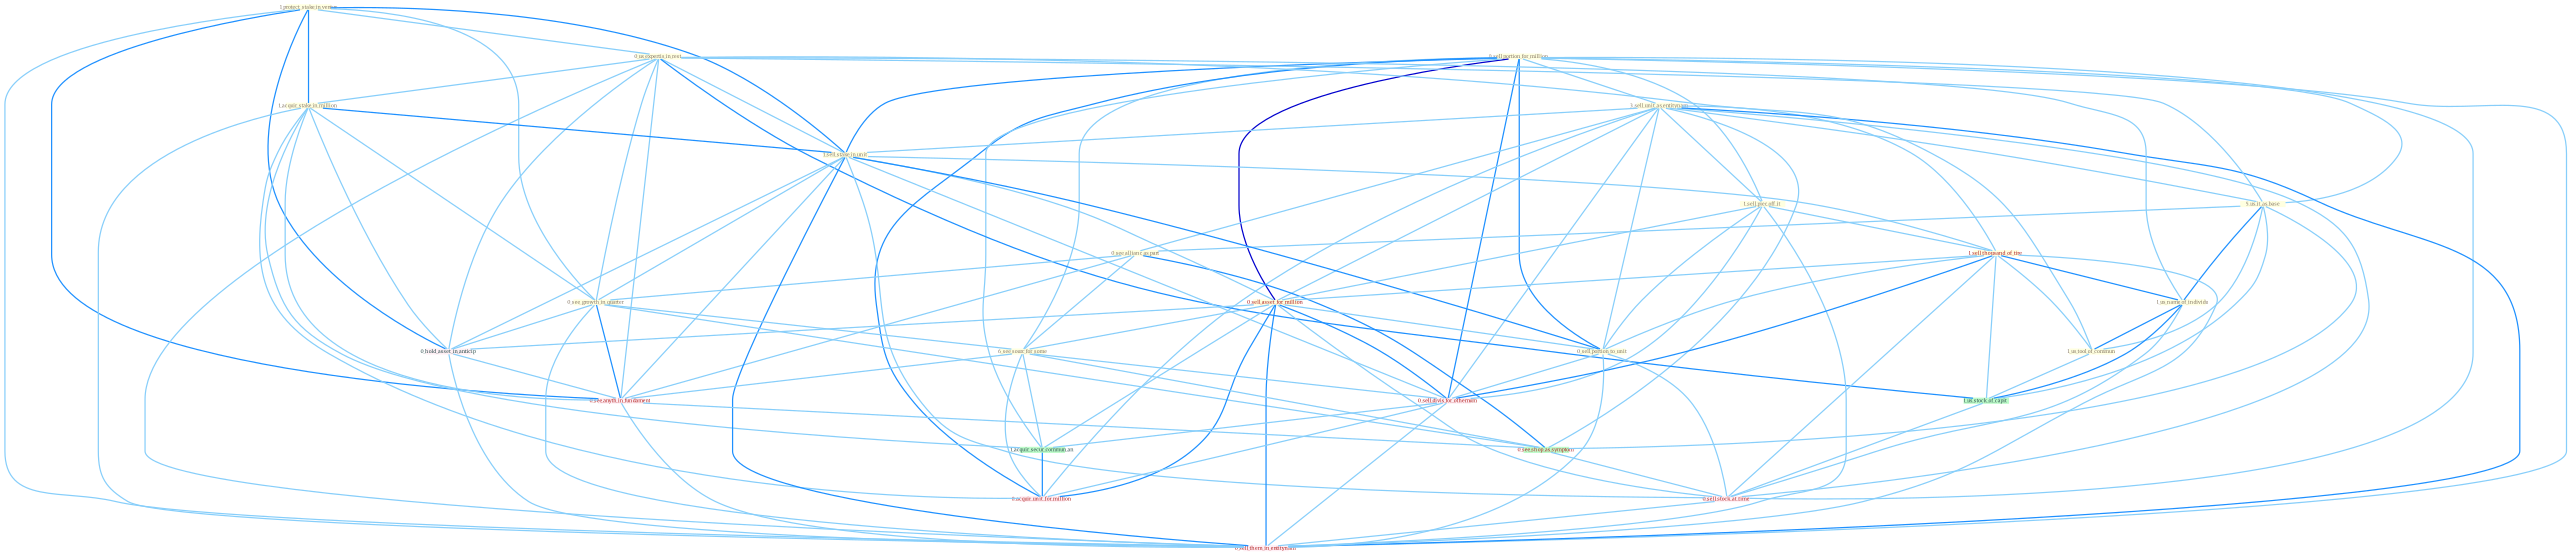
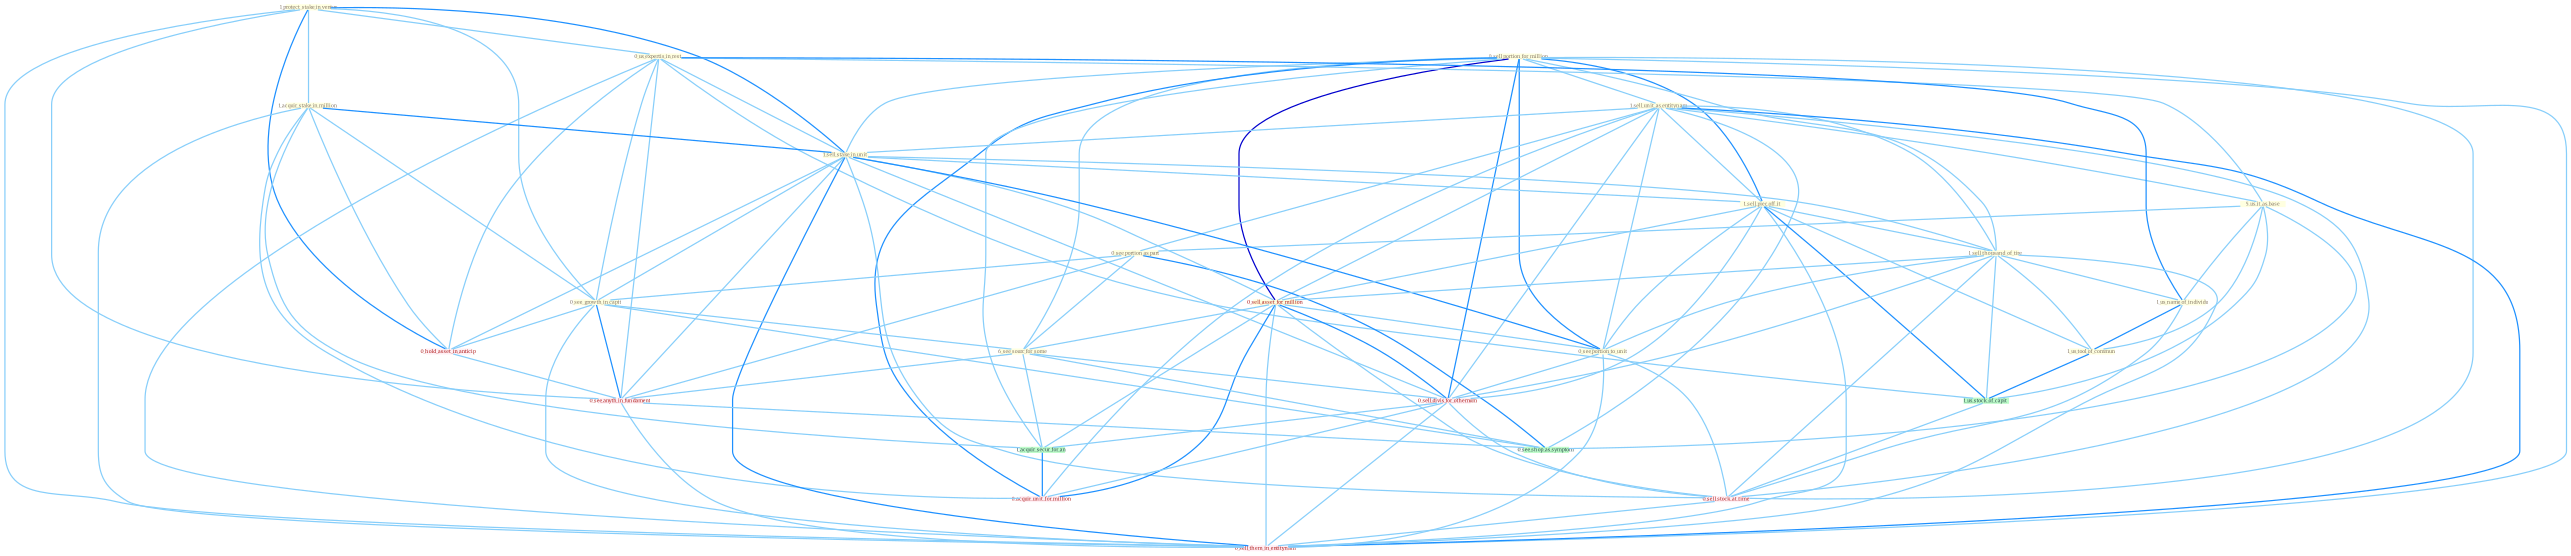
edge "1_protect_stake_in_ventur" -- "1_acquir_stake_in_million": color #1e90ff -> #87cefa
edge "0_us_expertis_in_rest" -- "1_us_name_of_individu": color #87cefa -> #1e90ff
edge "0_sell_portion_for_million" -- "1_sell_stake_in_unit": color #1e90ff -> #87cefa
edge "0_sell_portion_for_million" -- "5_us_it_as_base": now "0_sell_portion_for_million" -- "1_sell_thousand_of_tire"
edge "0_us_expertis_in_rest" -- "1_us_tool_of_commun": now "1_sell_piec_off_it" -- "1_us_tool_of_commun"
edge "0_us_expertis_in_rest" -- "1_acquir_stake_in_million": removed
edge "0_sell_portion_for_million" -- "1_sell_piec_off_it": color #87cefa -> #1e90ff
node "3_sell_unit_as_entitynam": label "3_sell_unit_as_entitynam" -> "1_sell_unit_as_entitynam"
edge "1_sell_stake_in_unit" -- "1_sell_piec_off_it": added
edge "5_us_it_as_base" -- "1_us_name_of_individu": color #1e90ff -> #87cefa
node "0_see_allianc_as_part": label "0_see_allianc_as_part" -> "0_see_portion_as_part"
node "1_sell_thousand_of_tire": fontcolor #b22222 -> #8b7d6b
edge "1_sell_thousand_of_tire" -- "1_us_name_of_individu": color #1e90ff -> #87cefa
edge "0_us_expertis_in_rest" -- "1_us_stock_of_capit": color #1e90ff -> #87cefa
edge "1_protect_stake_in_ventur" -- "0_see_anyth_in_fundament": color #1e90ff -> #87cefa
node "0_see_growth_in_quarter": label "0_see_growth_in_quarter" -> "0_see_growth_in_capit"
edge "0_sell_asset_for_million" -- "0_hold_asset_in_anticip": removed
edge "1_acquir_stake_in_million" -- "0_see_anyth_in_fundament": removed
edge "1_sell_thousand_of_tire" -- "0_sell_divis_for_othernum": color #1e90ff -> #87cefa
node "0_hold_asset_in_anticip": fontcolor #2f4f4f -> #b22222
node "0_sell_portion_to_unit": label "0_sell_portion_to_unit" -> "0_see_portion_to_unit"
edge "1_us_name_of_individu" -- "1_us_stock_of_capit": now "1_sell_piec_off_it" -- "1_us_stock_of_capit"
edge "1_us_tool_of_commun" -- "1_us_stock_of_capit": color #87cefa -> #1e90ff
edge "6_see_sourc_for_some" -- "0_acquir_unit_for_million": removed
node "1_acquir_secur_commun_an": label "1_acquir_secur_commun_an" -> "1_acquir_secur_for_an"
node "0_see_shop_as_symptom": fontcolor #b22222 -> #2f4f4f
edge "0_sell_asset_for_million" -- "0_sell_them_in_entitynam": color #1e90ff -> #87cefa
edge "0_see_shop_as_symptom" -- "0_sell_stock_at_time": now "0_sell_divis_for_othernum" -- "0_sell_stock_at_time"
edge "0_hold_asset_in_anticip" -- "0_sell_them_in_entitynam": removed
